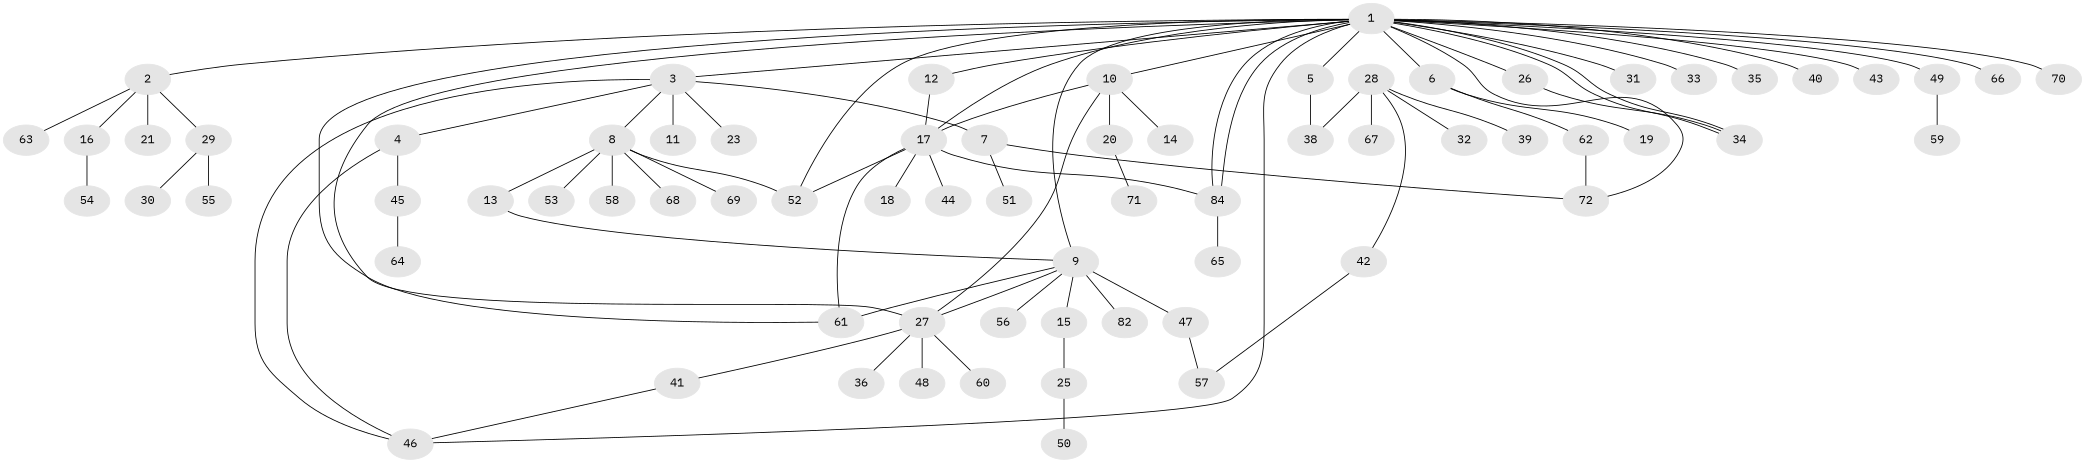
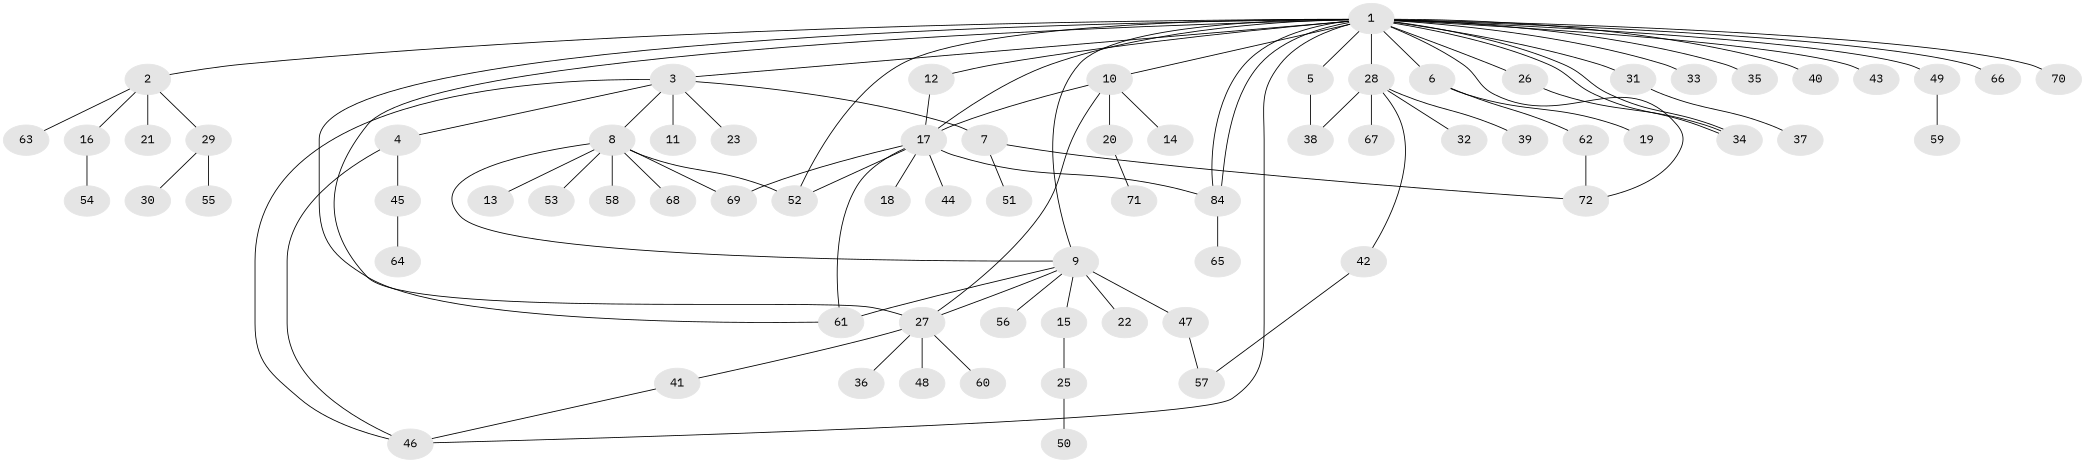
edge "1" -- "28": added
node "37": added
edge "17" -- "69": added
edge "13" -- "9": now "8" -- "9"
node "82": label "82" -> "22"
